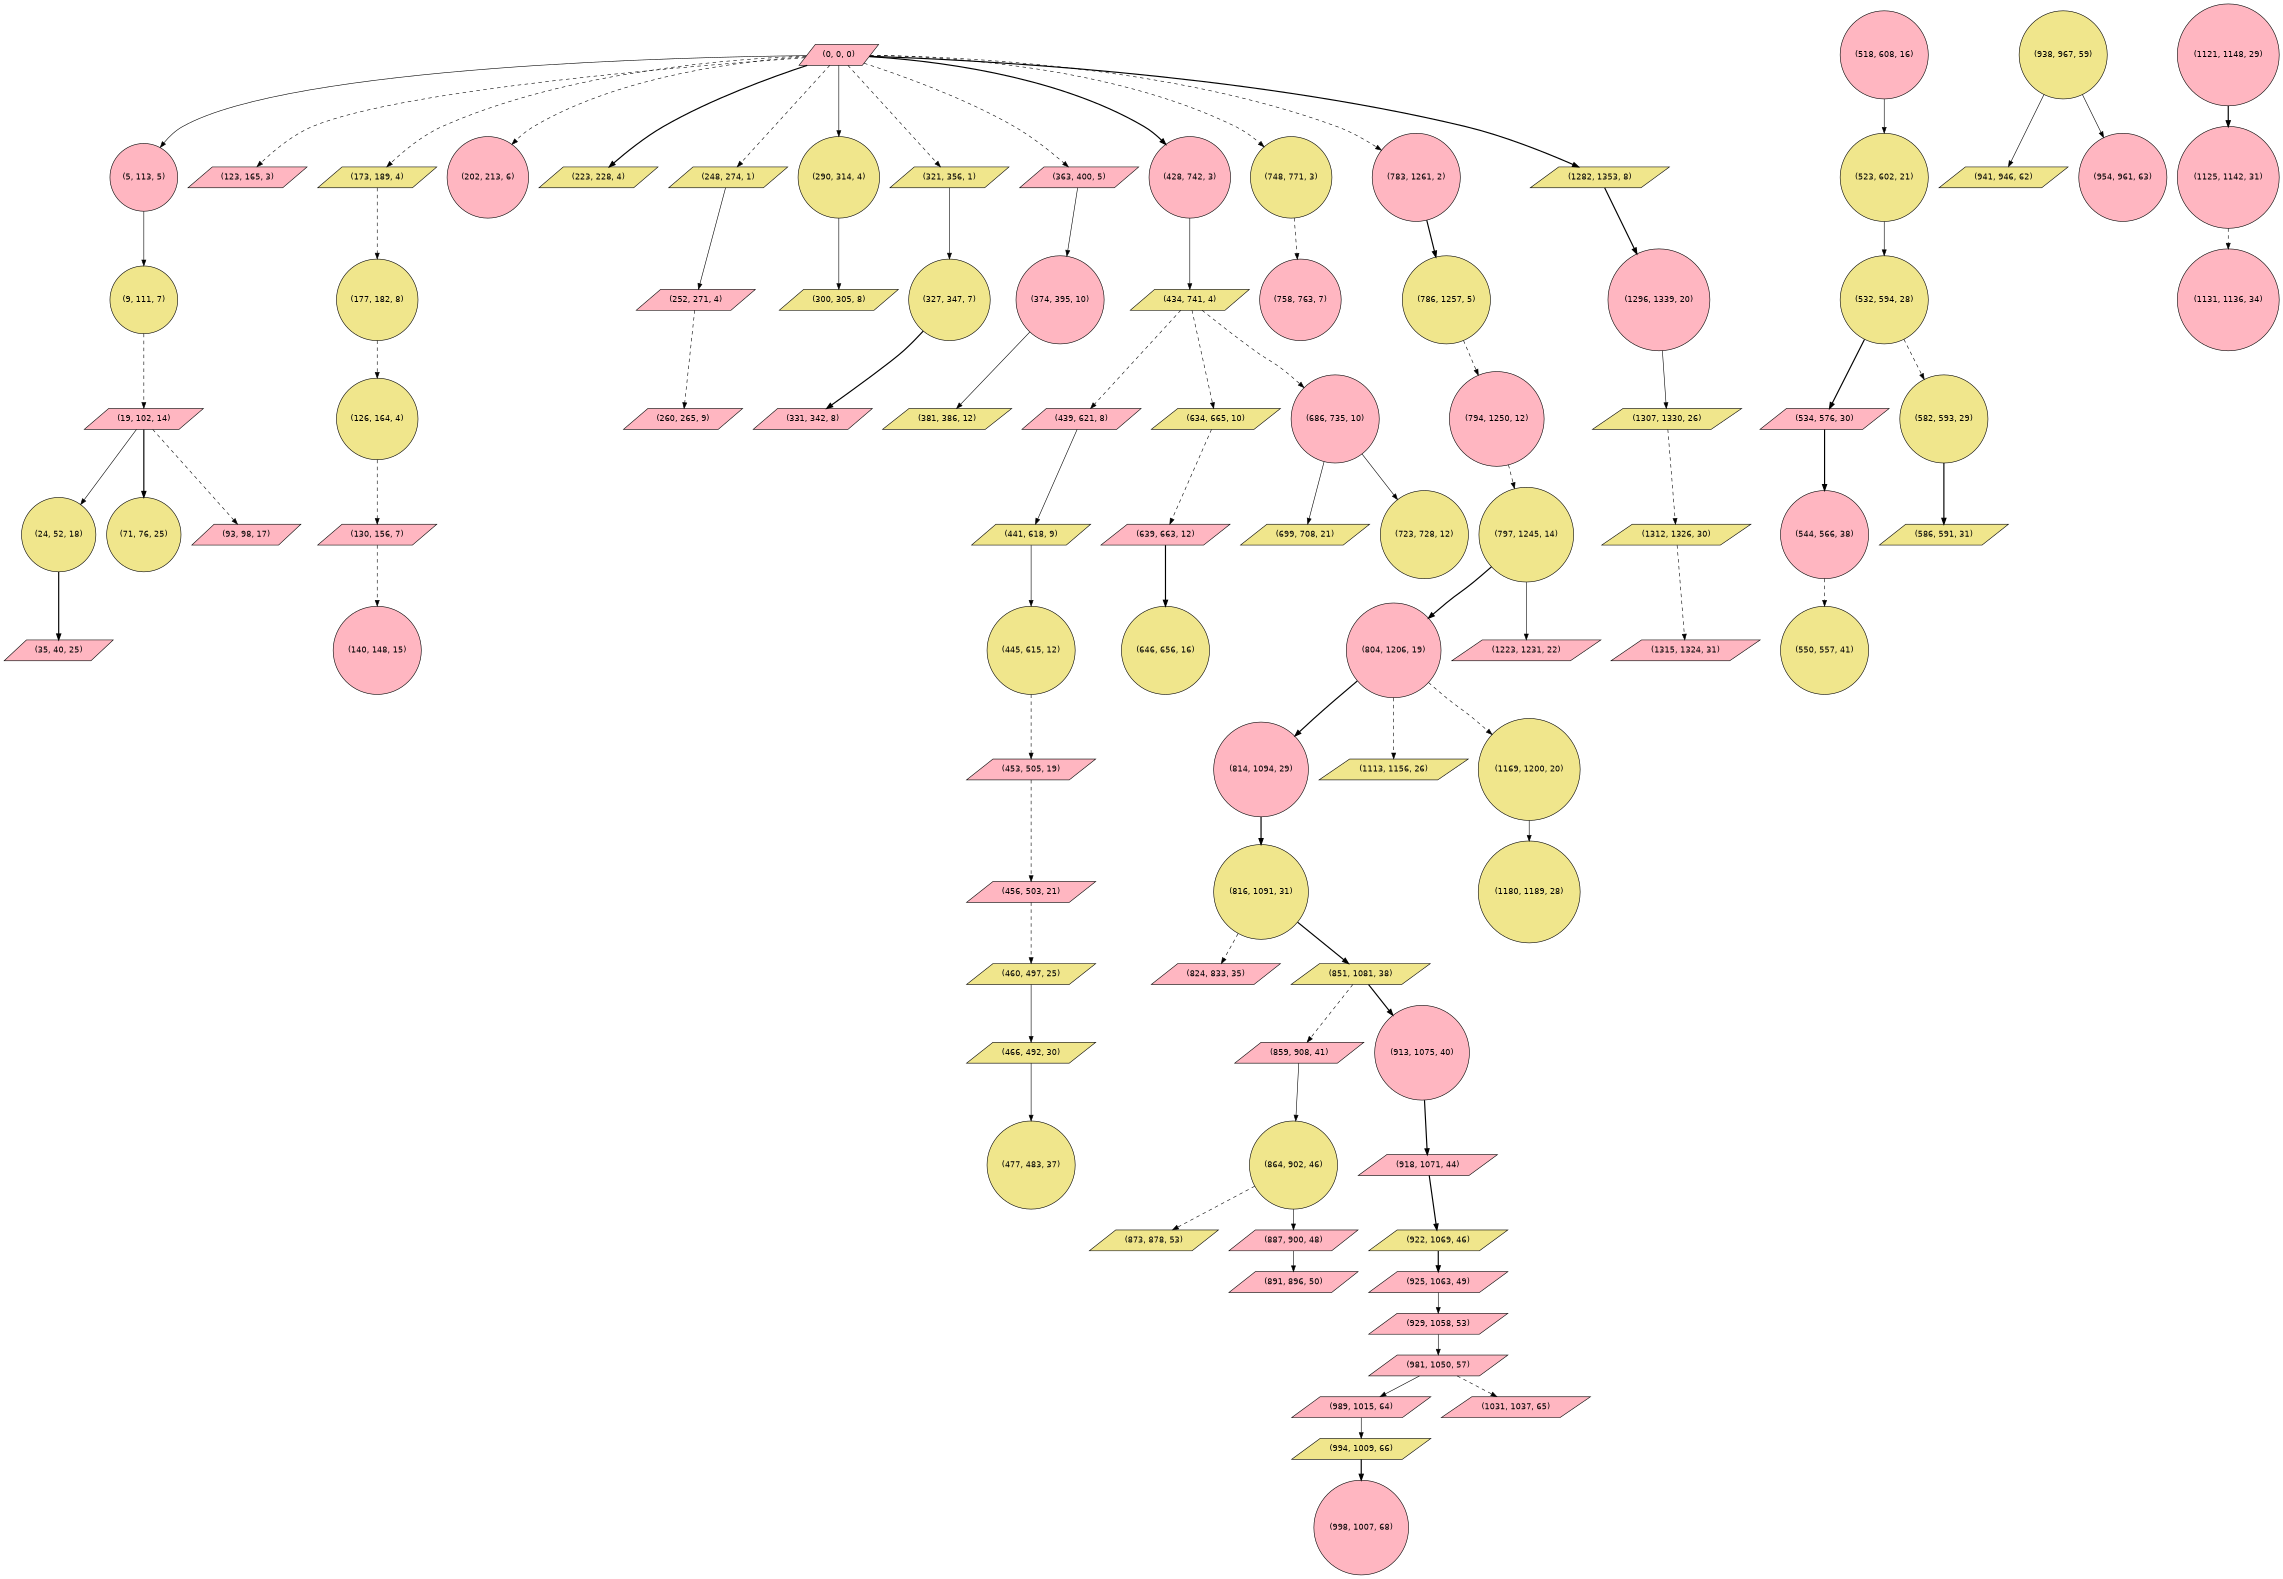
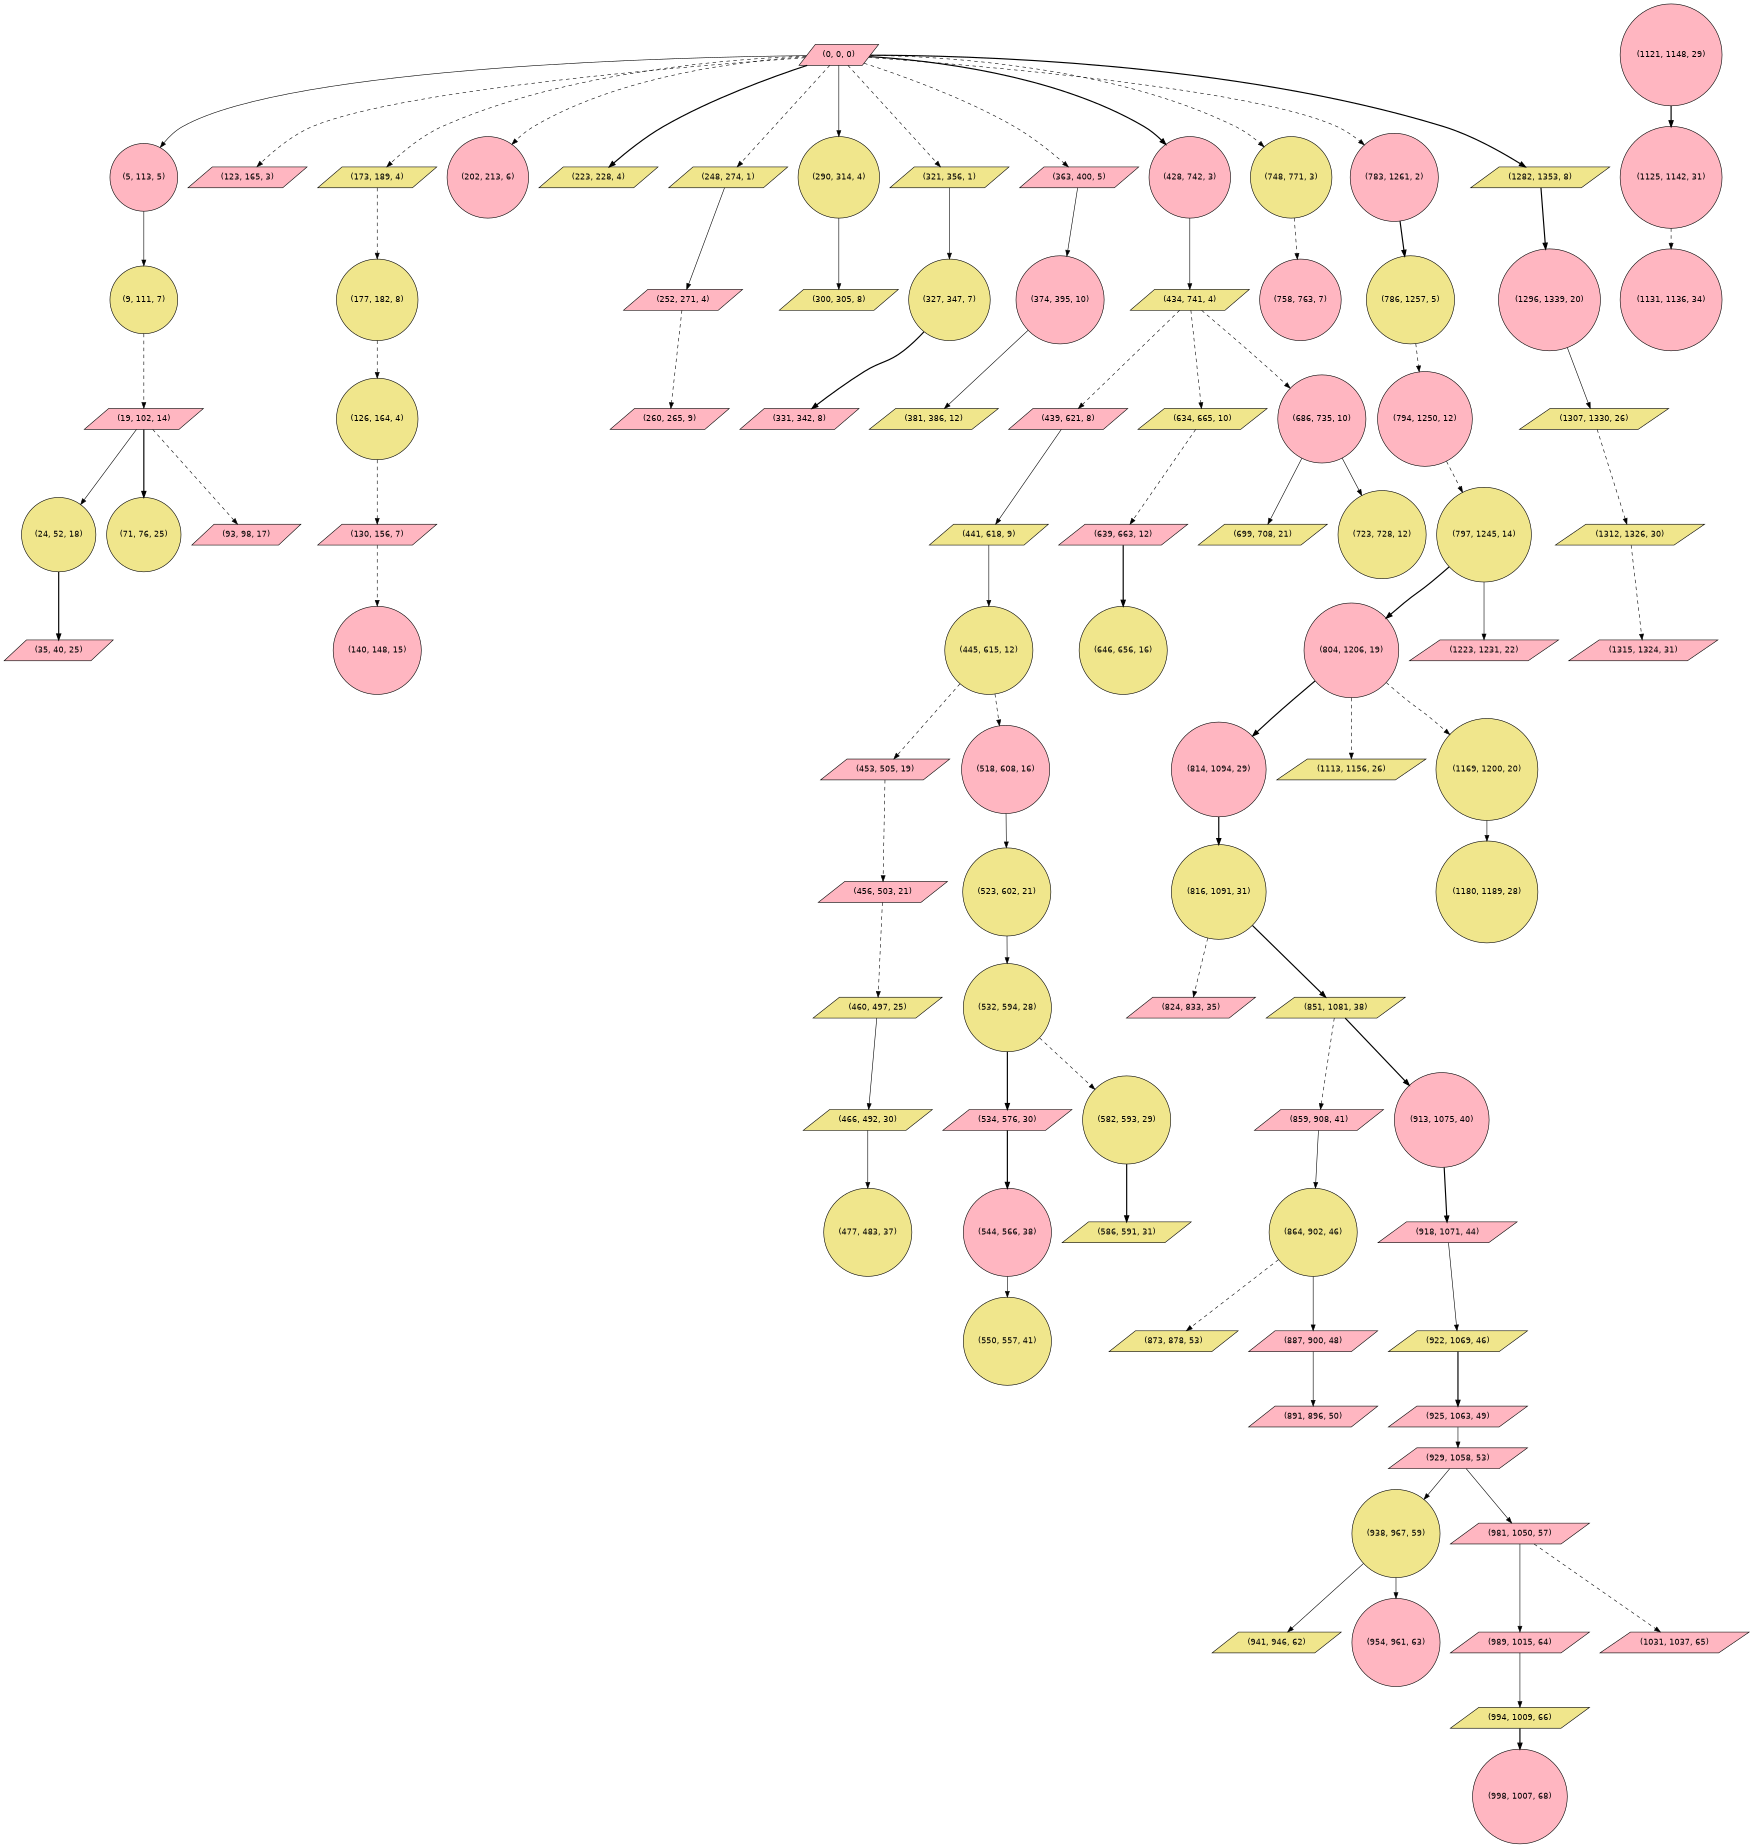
edge "(544, 566, 38)" -> "(550, 557, 41)": style dashed -> solid
edge "(445, 615, 12)" -> "(518, 608, 16)": added
edge "(918, 1071, 44)" -> "(922, 1069, 46)": style bold -> solid
edge "(929, 1058, 53)" -> "(938, 967, 59)": added
